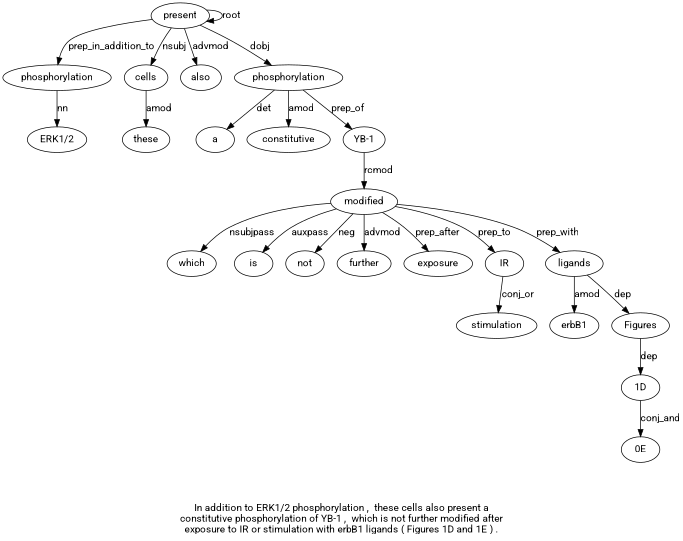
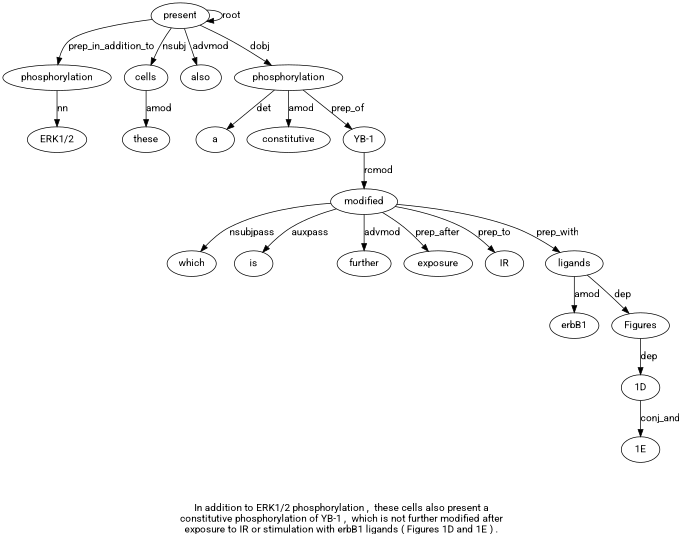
node "not": removed
node "stimulation": removed
node "0E": label "0E" -> "1E"
